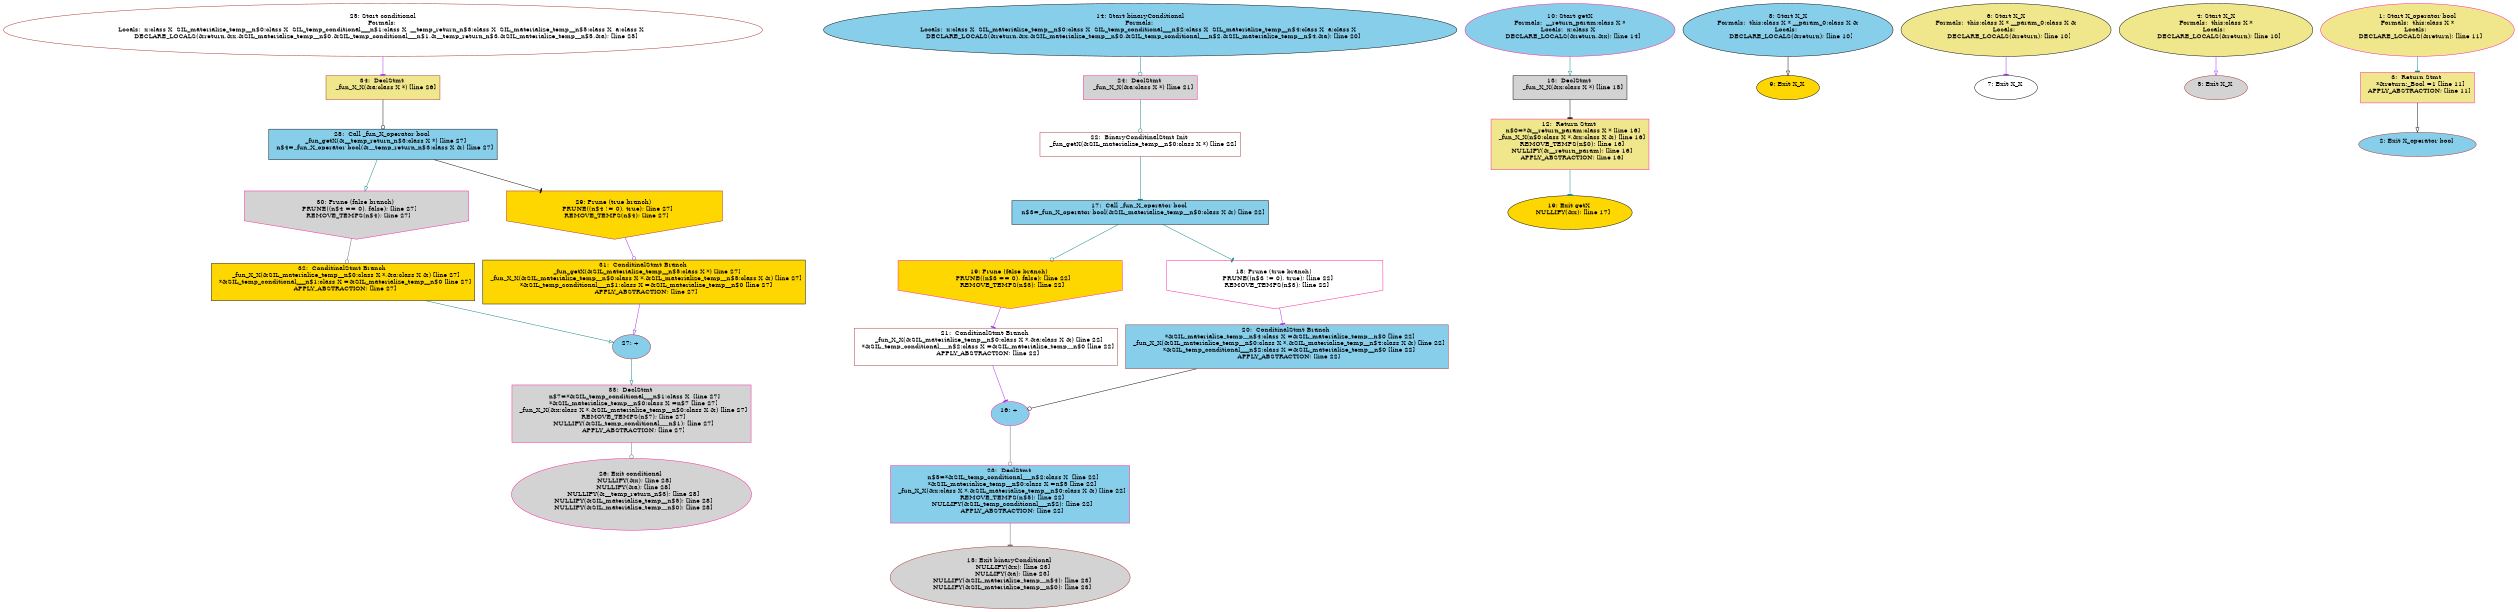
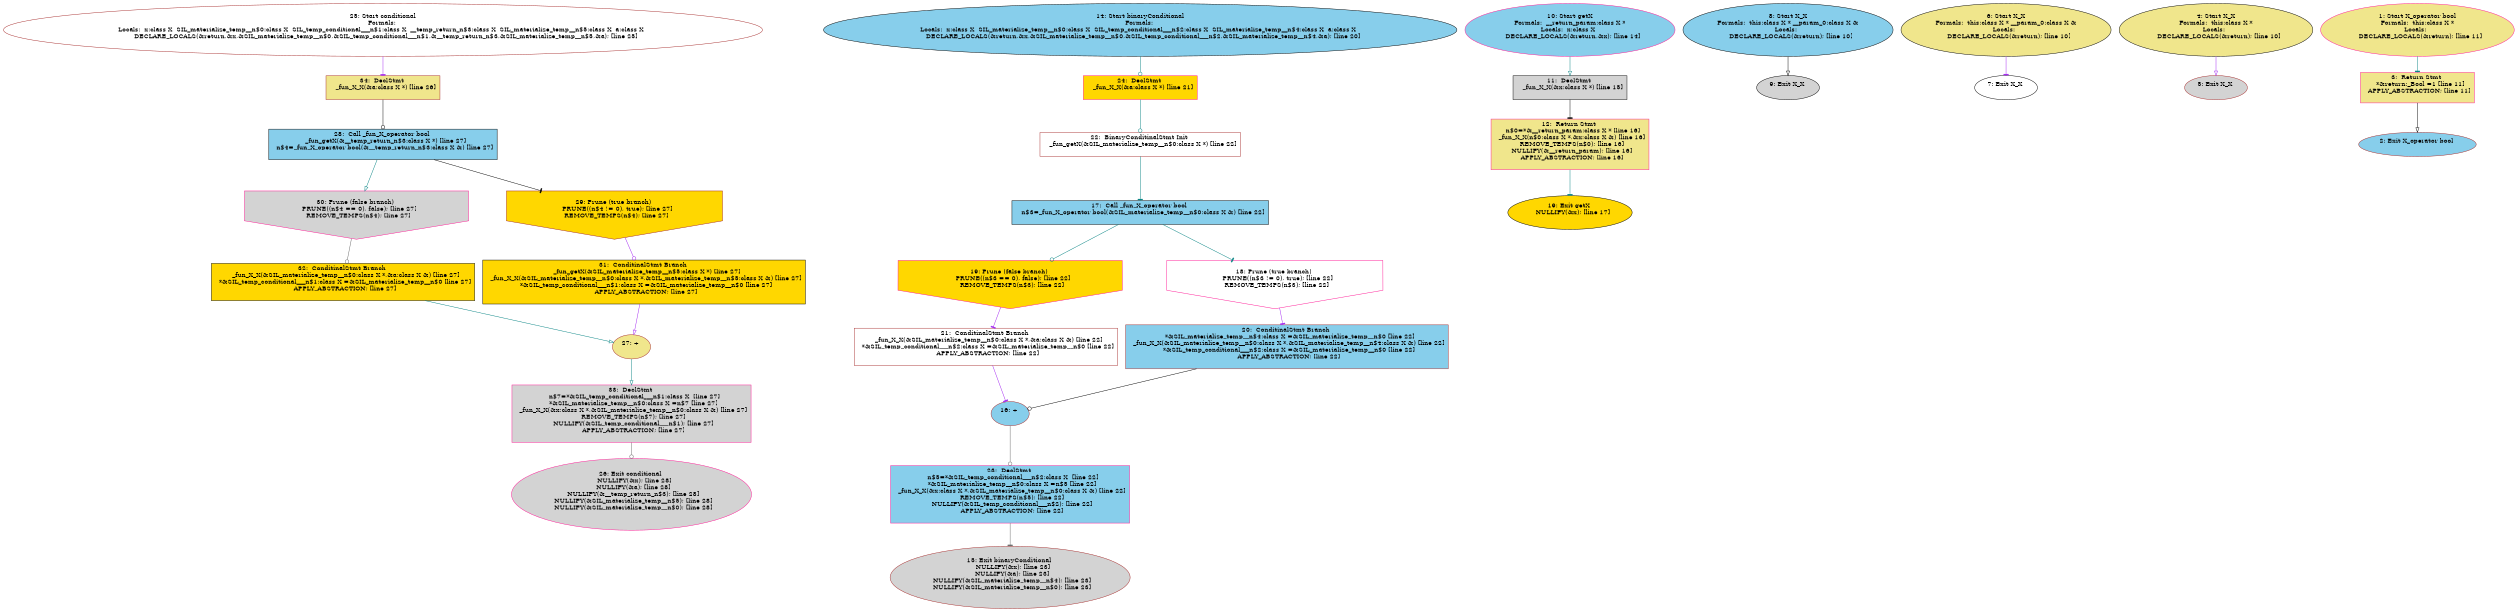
node "24:  DeclStmt _fun_X_X(&a:class X *) [line 21]": fillcolor lightgrey -> gold
node "13:  DeclStmt _fun_X_X(&x:class X *) [line 15]": label "13:  DeclStmt _fun_X_X(&x:class X *) [line 15]" -> "11:  DeclStmt _fun_X_X(&x:class X *) [line 15]"
node "9: Exit X_X": fillcolor gold -> lightgrey
node "27: +": fillcolor skyblue -> khaki
node "16: +": color deeppink -> brown
